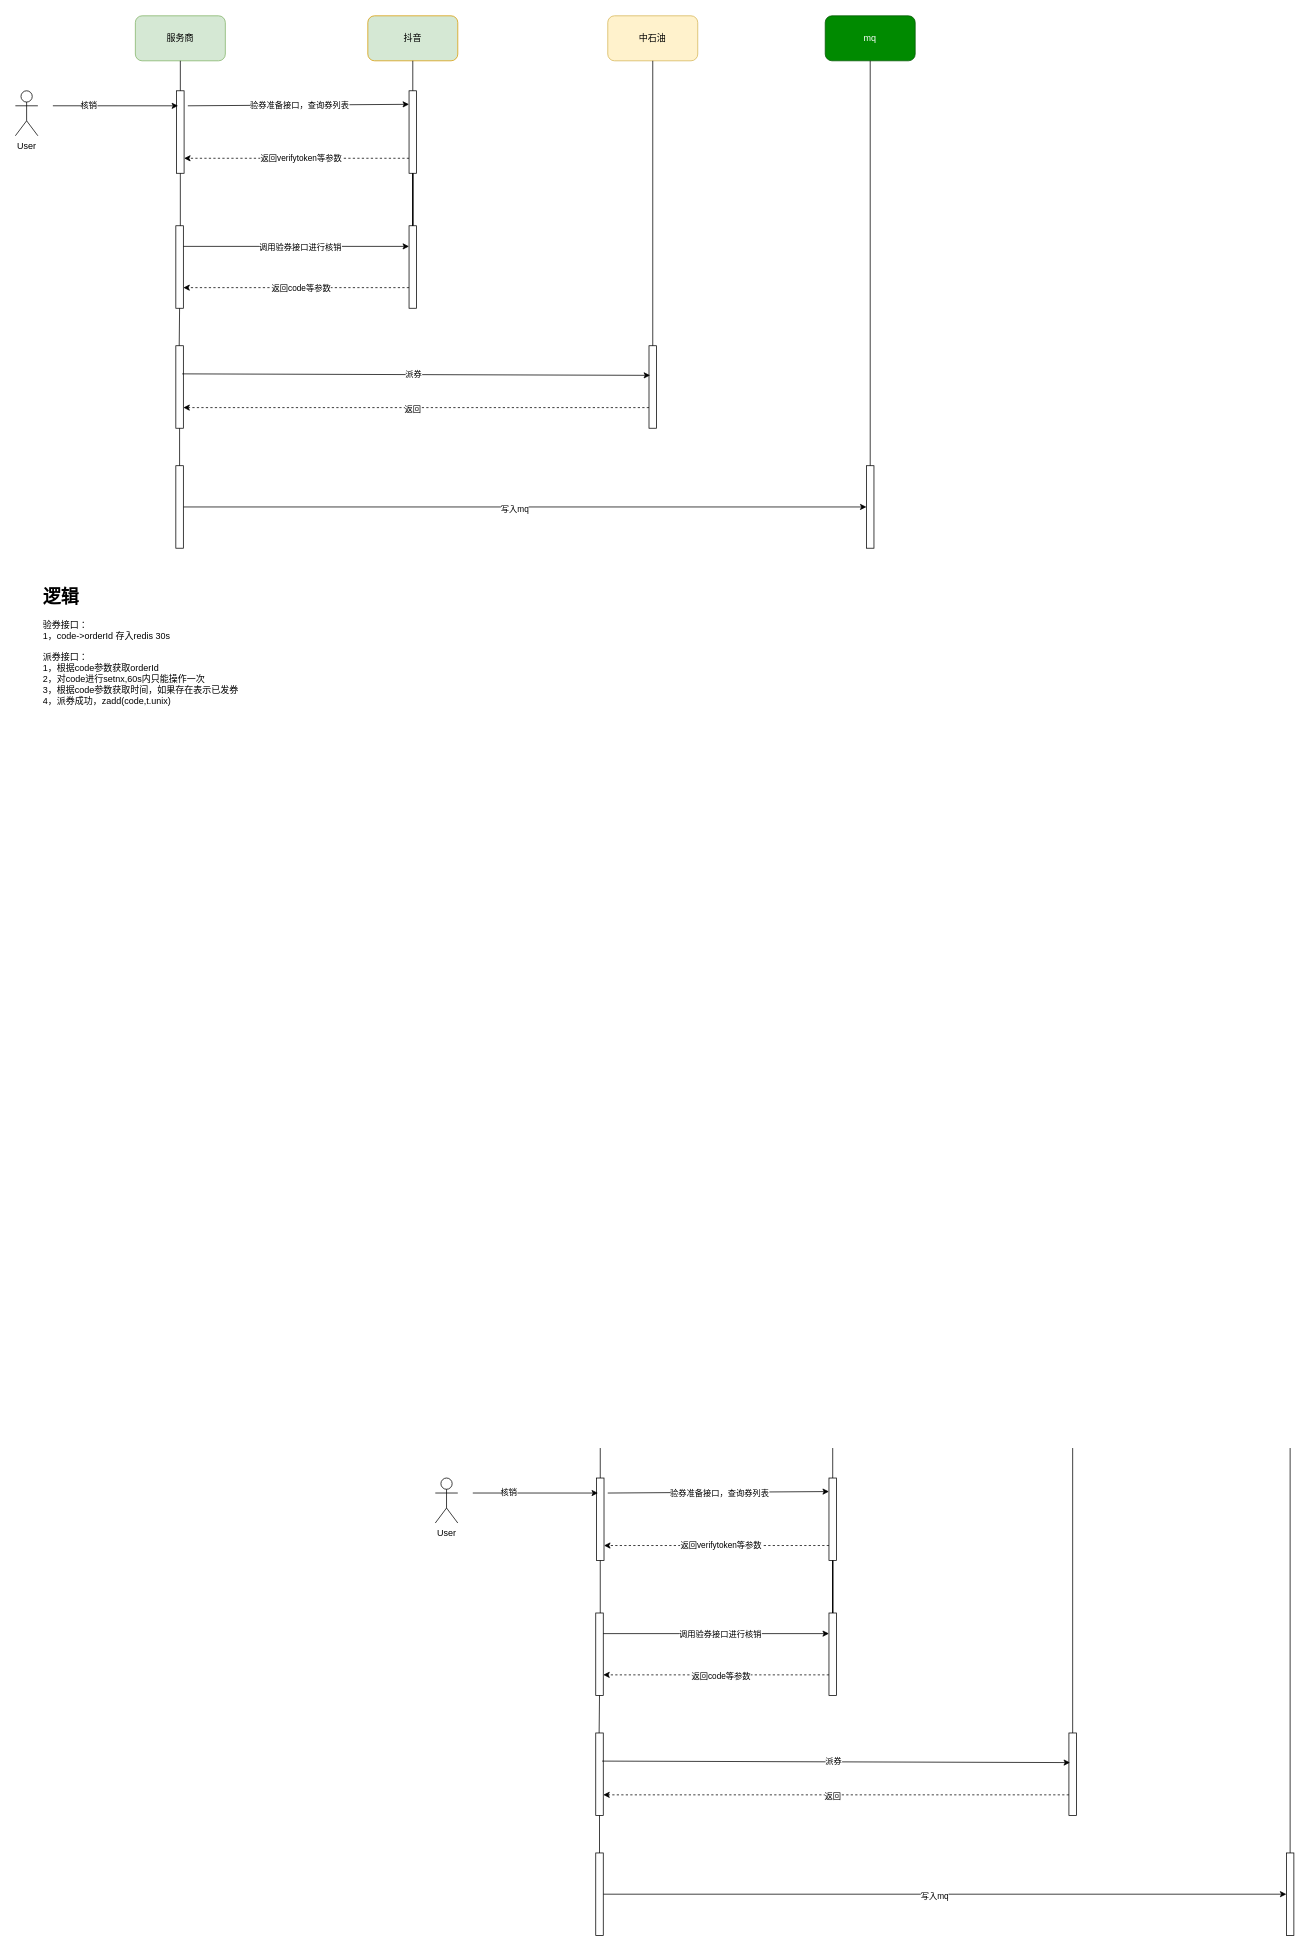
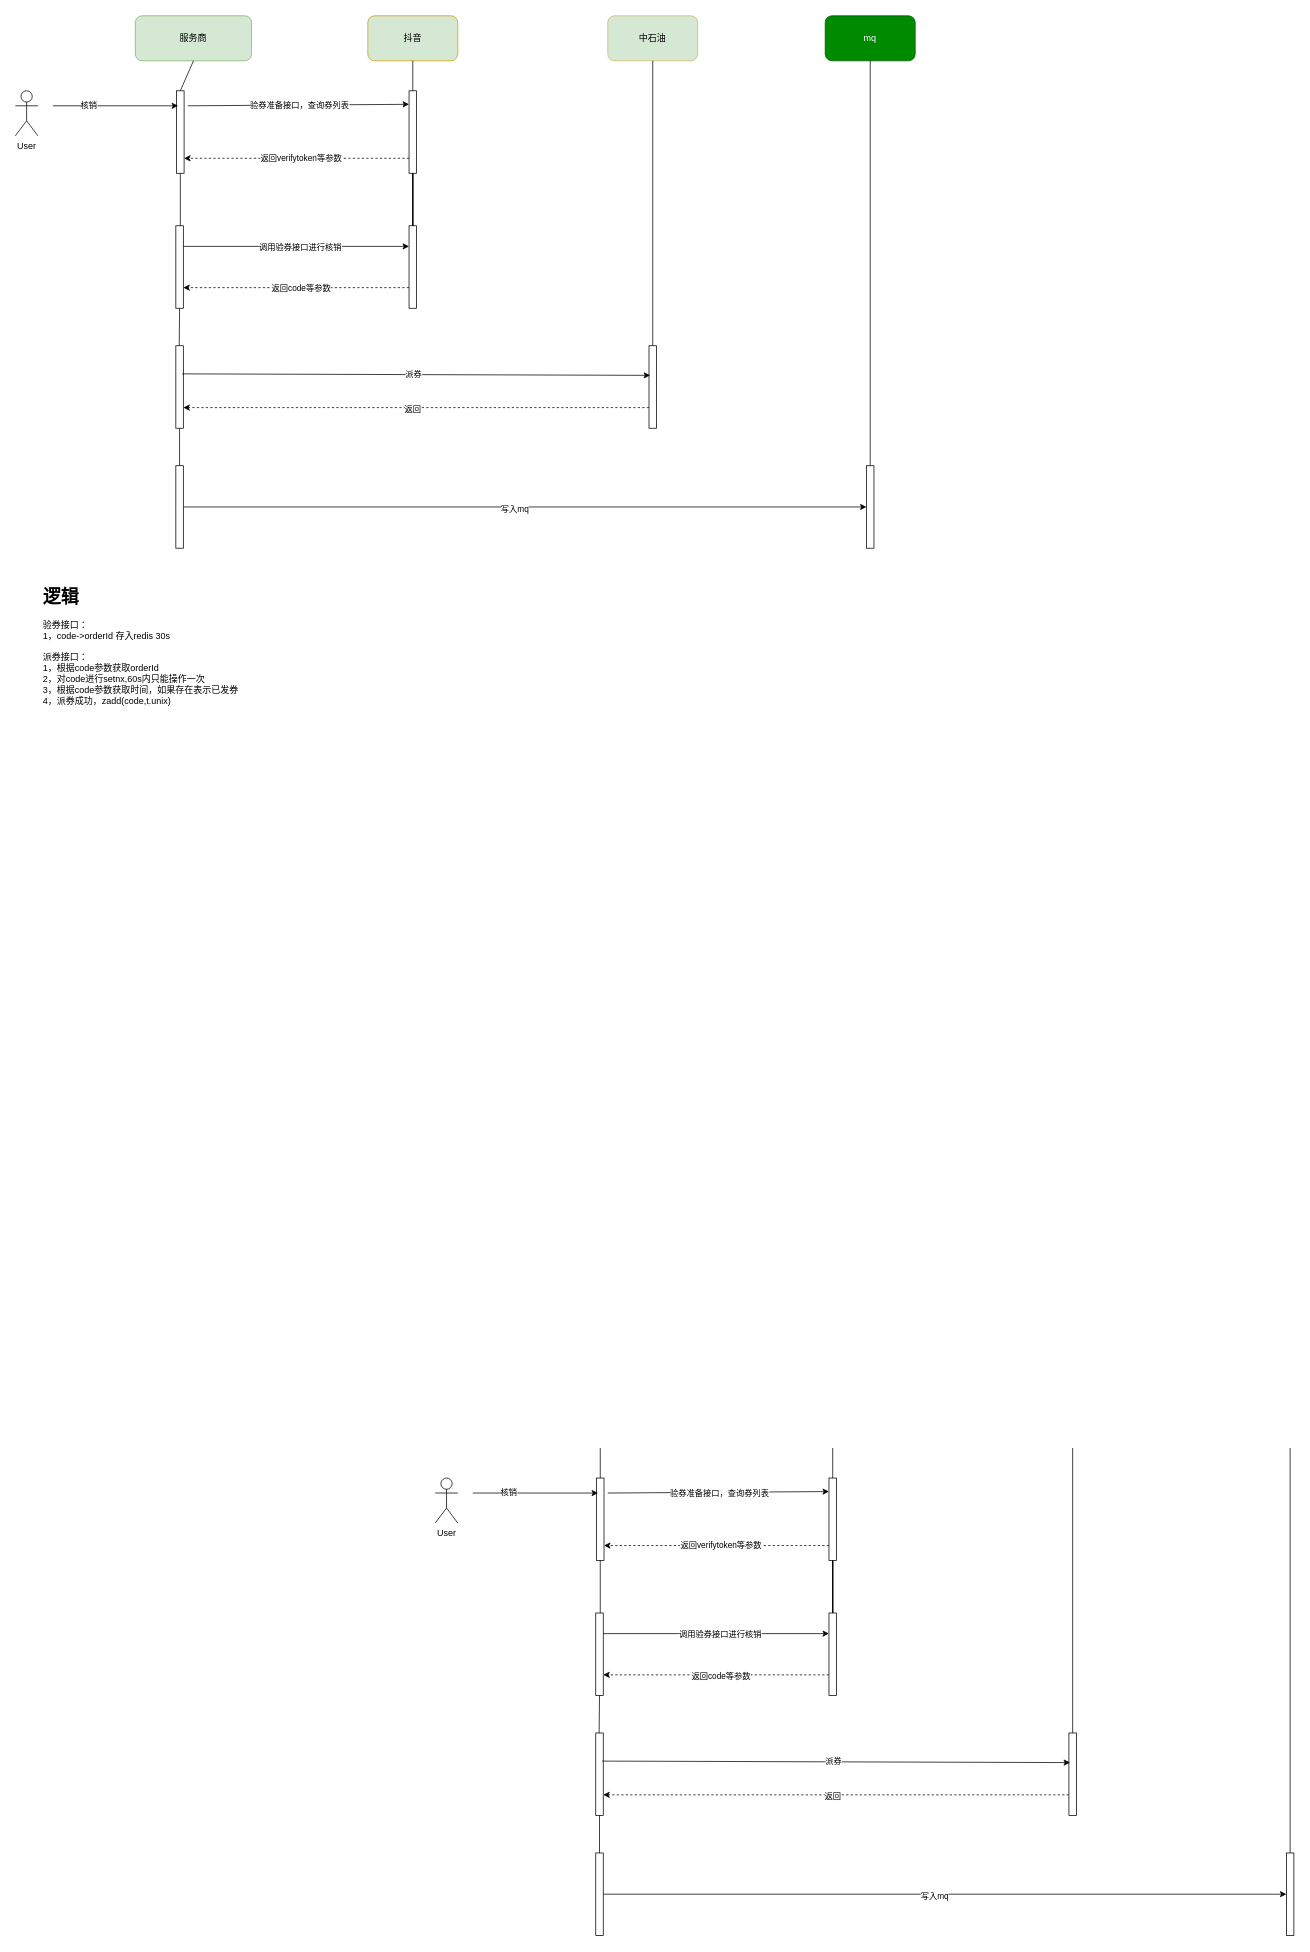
node "服务商": size 90x45 -> 116x45
node "中石油": fillcolor #fff2cc -> #d5e8d4
